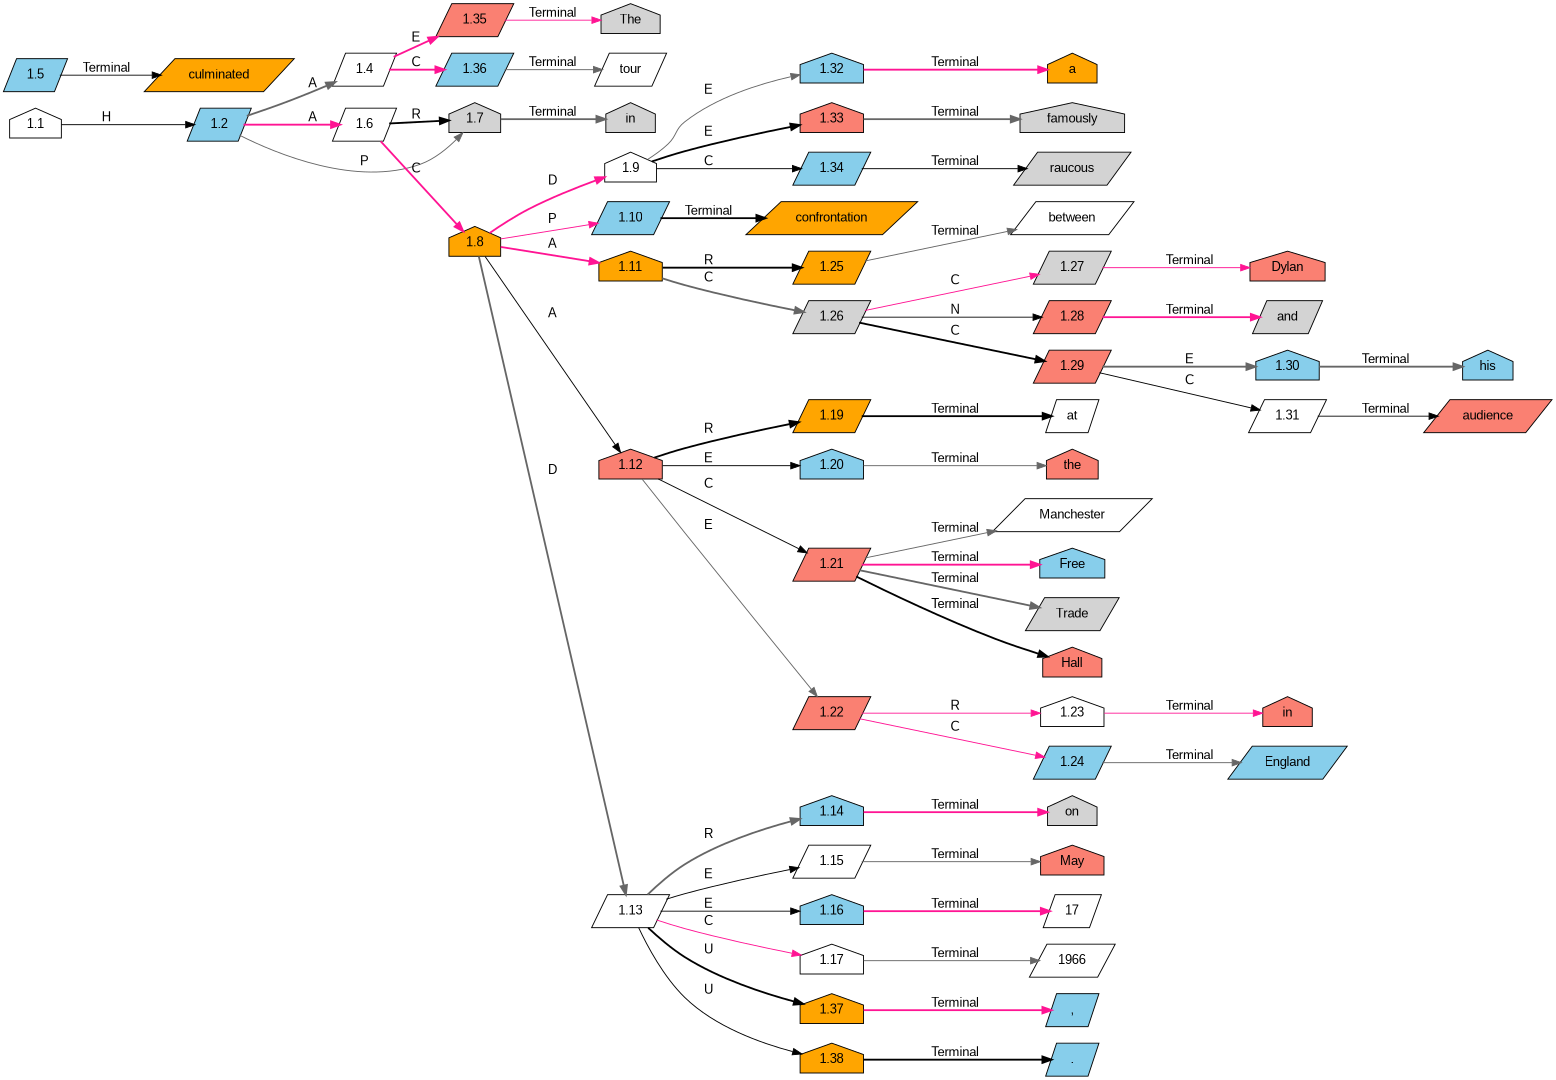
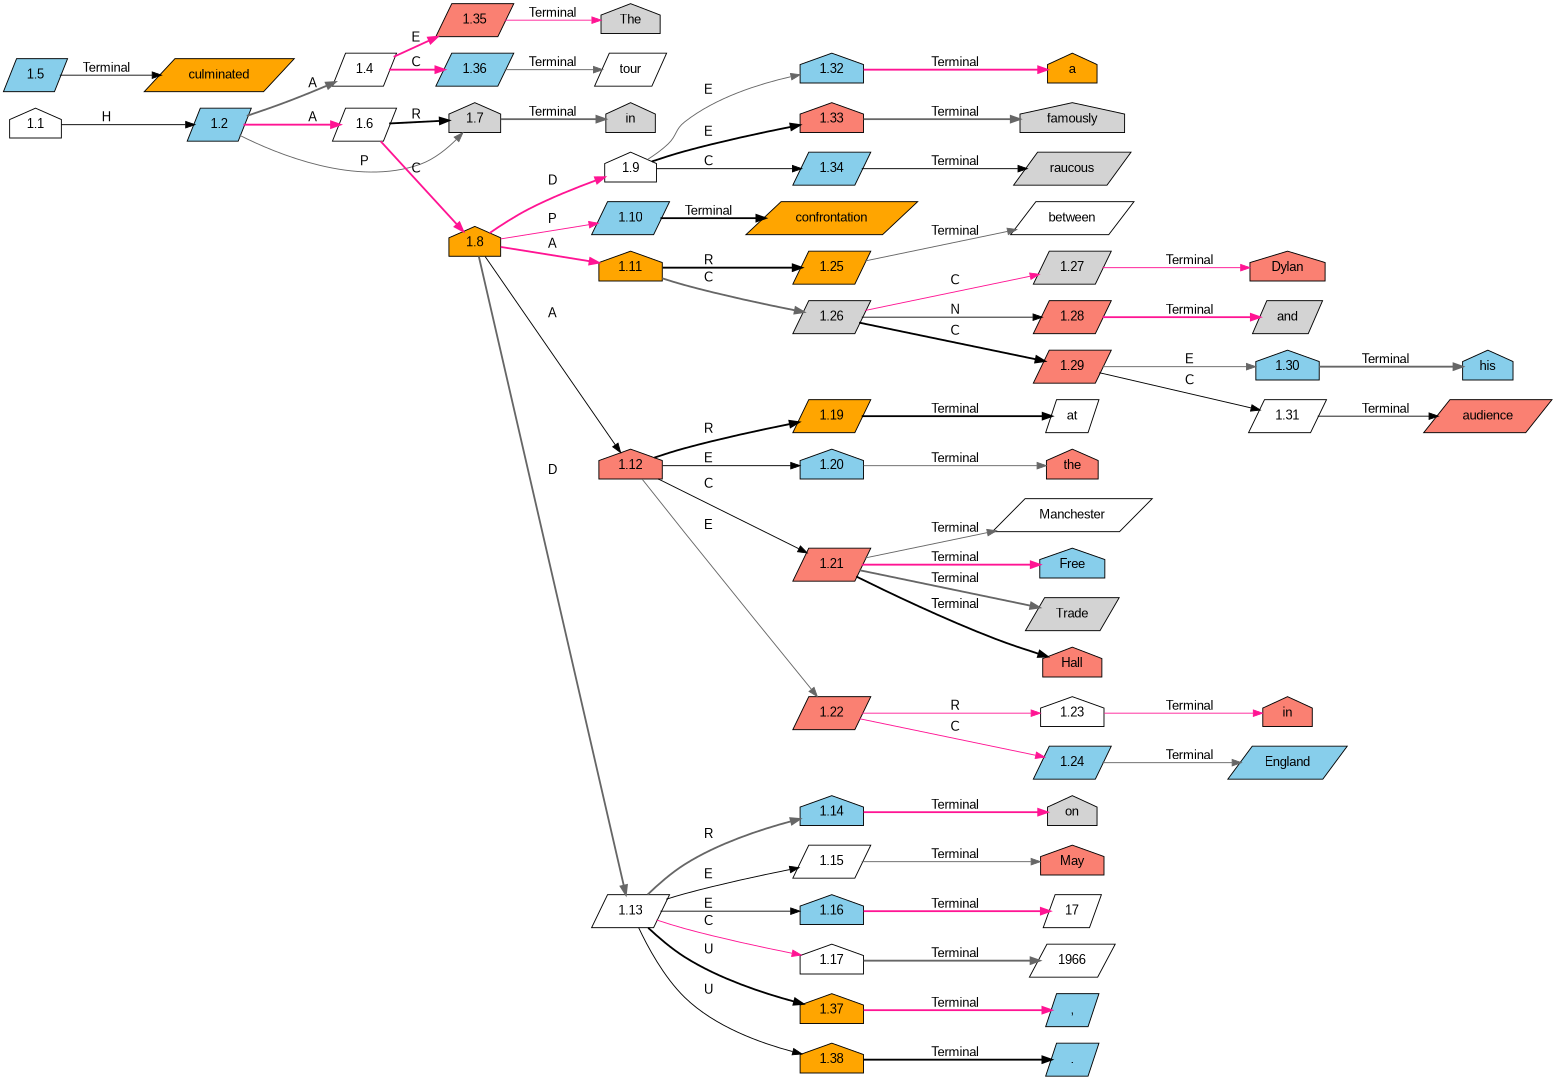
edge "1.29" -> "1.30": style bold -> solid
edge "1.17" -> "1966": style solid -> bold
